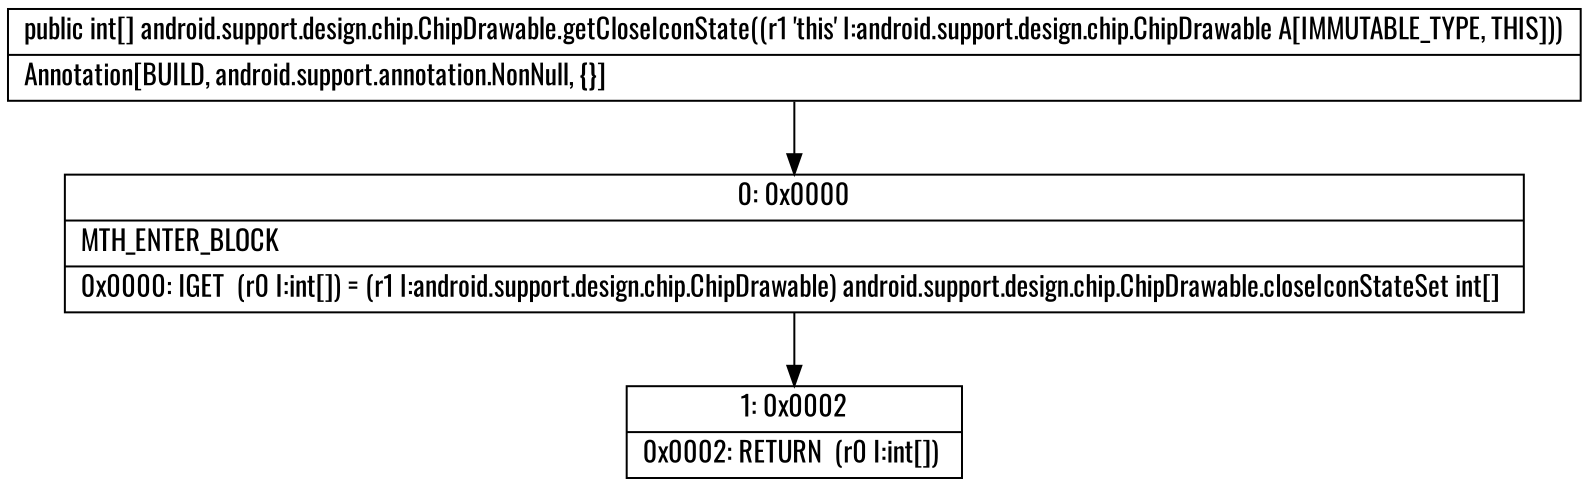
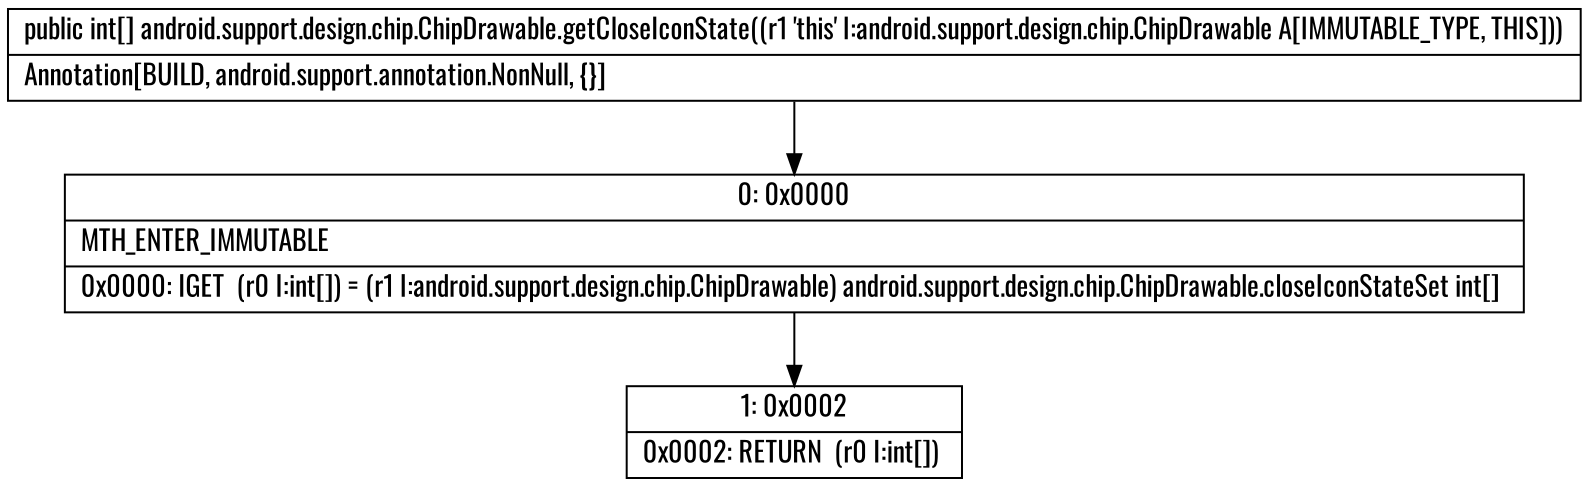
node "0: 0x0000": text "MTH_ENTER_BLOCK" -> "MTH_ENTER_IMMUTABLE"
